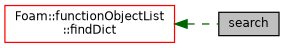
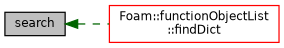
edge "search" -> "Foam::functionObjectList ::findDict": reversed
